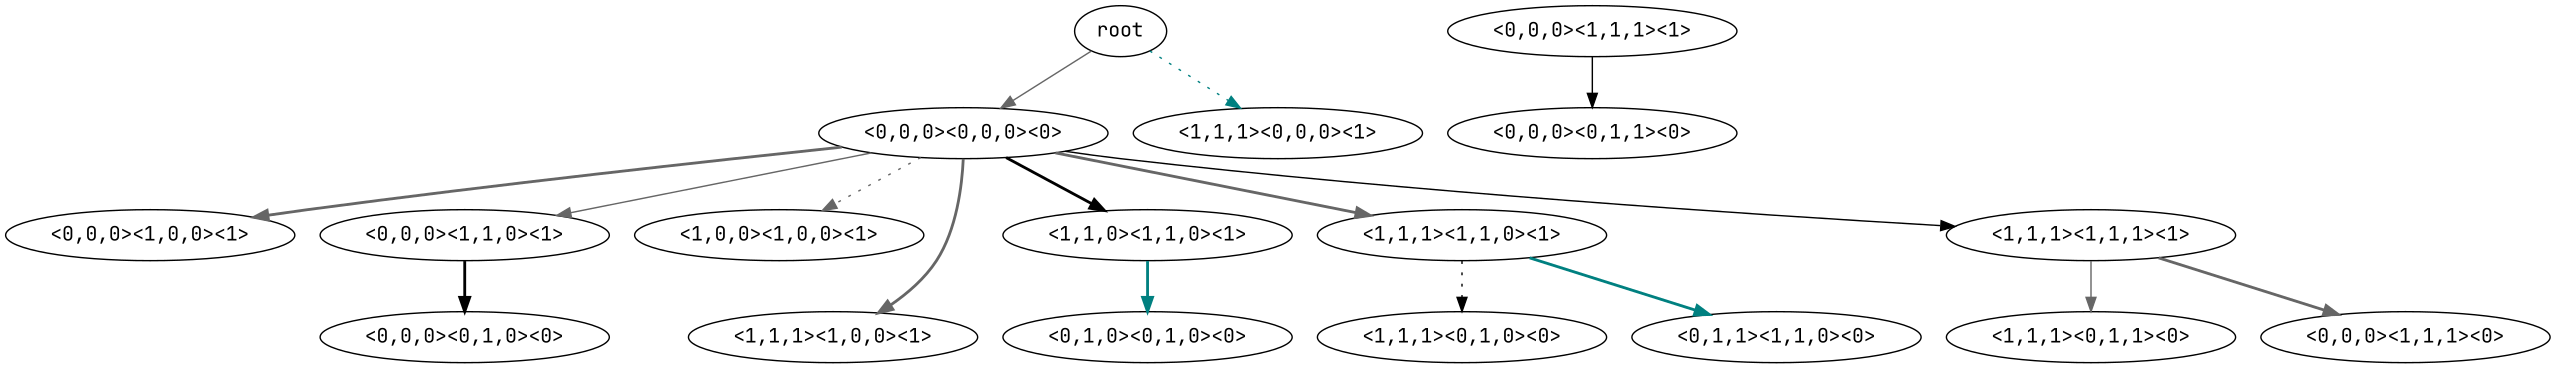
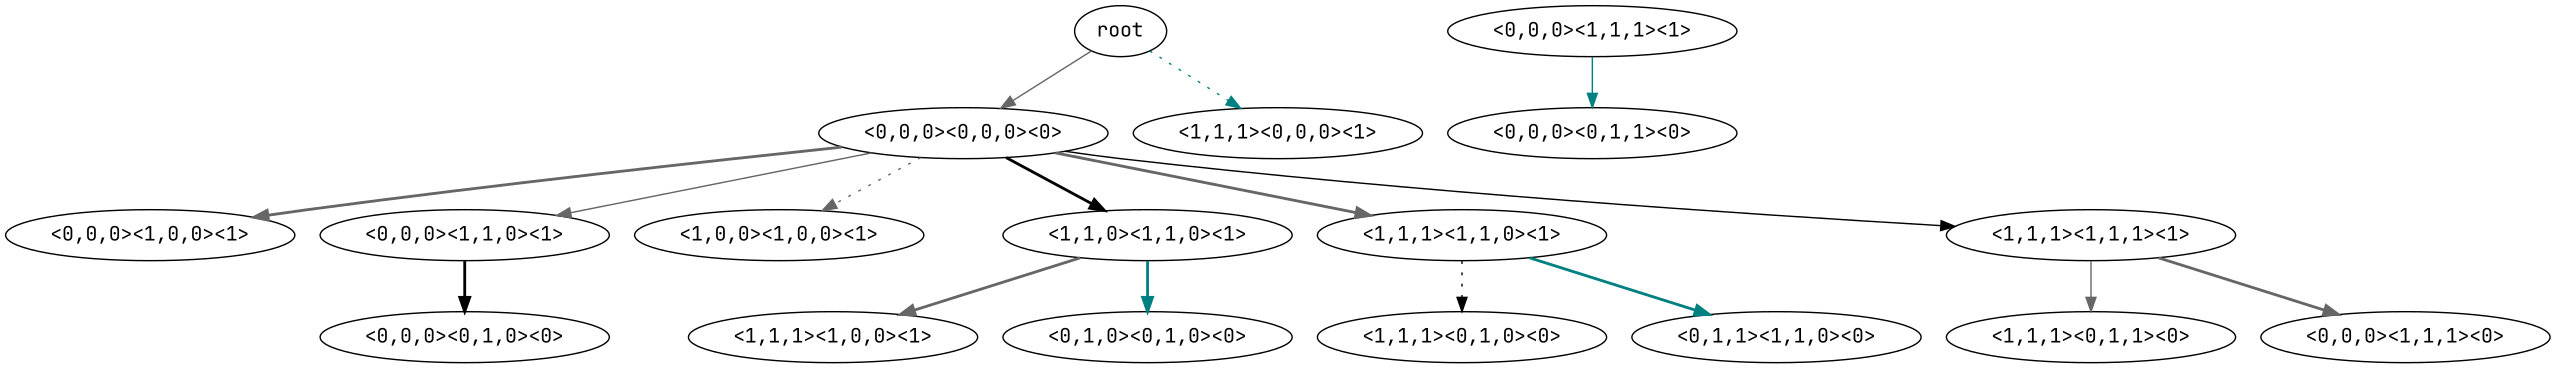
edge "<0,0,0><1,1,1><1>" -> "<0,0,0><0,1,1><0>": color black -> teal
edge "<0,0,0><0,0,0><0>" -> "<1,1,1><1,0,0><1>": now "<1,1,0><1,1,0><1>" -> "<1,1,1><1,0,0><1>"
